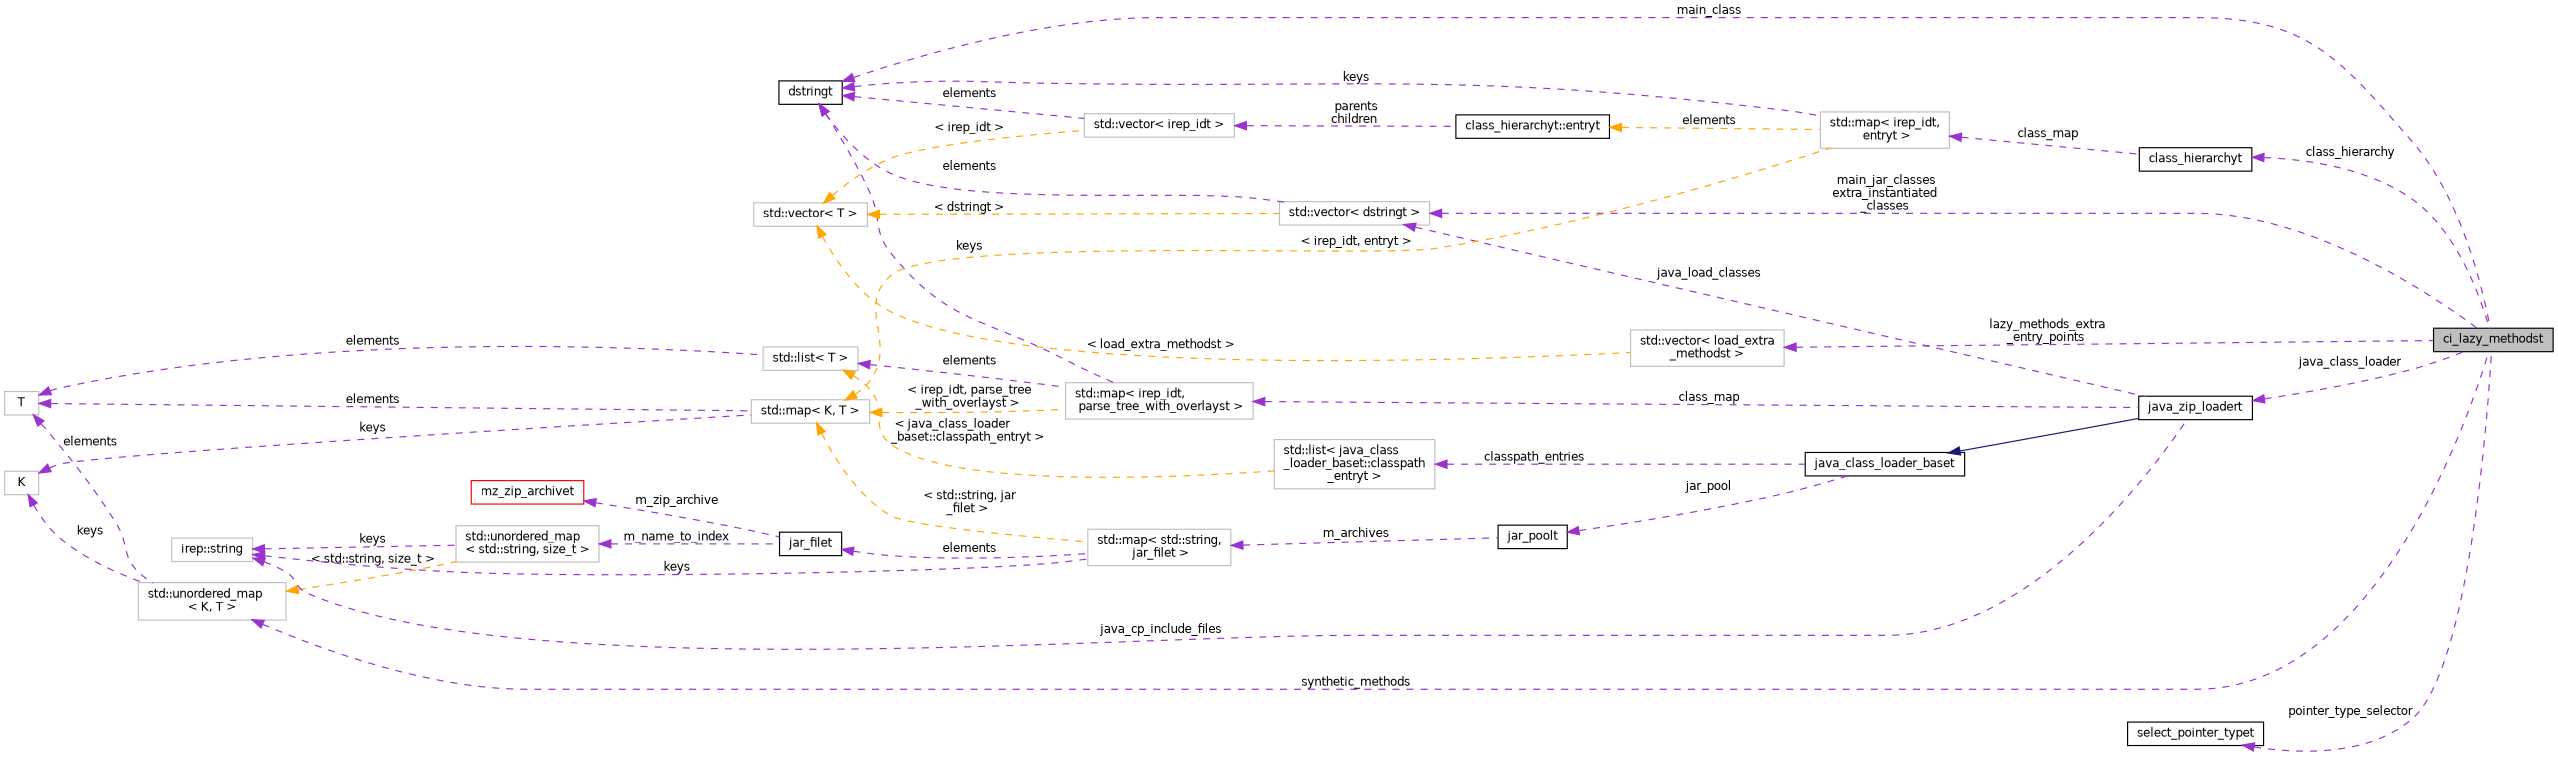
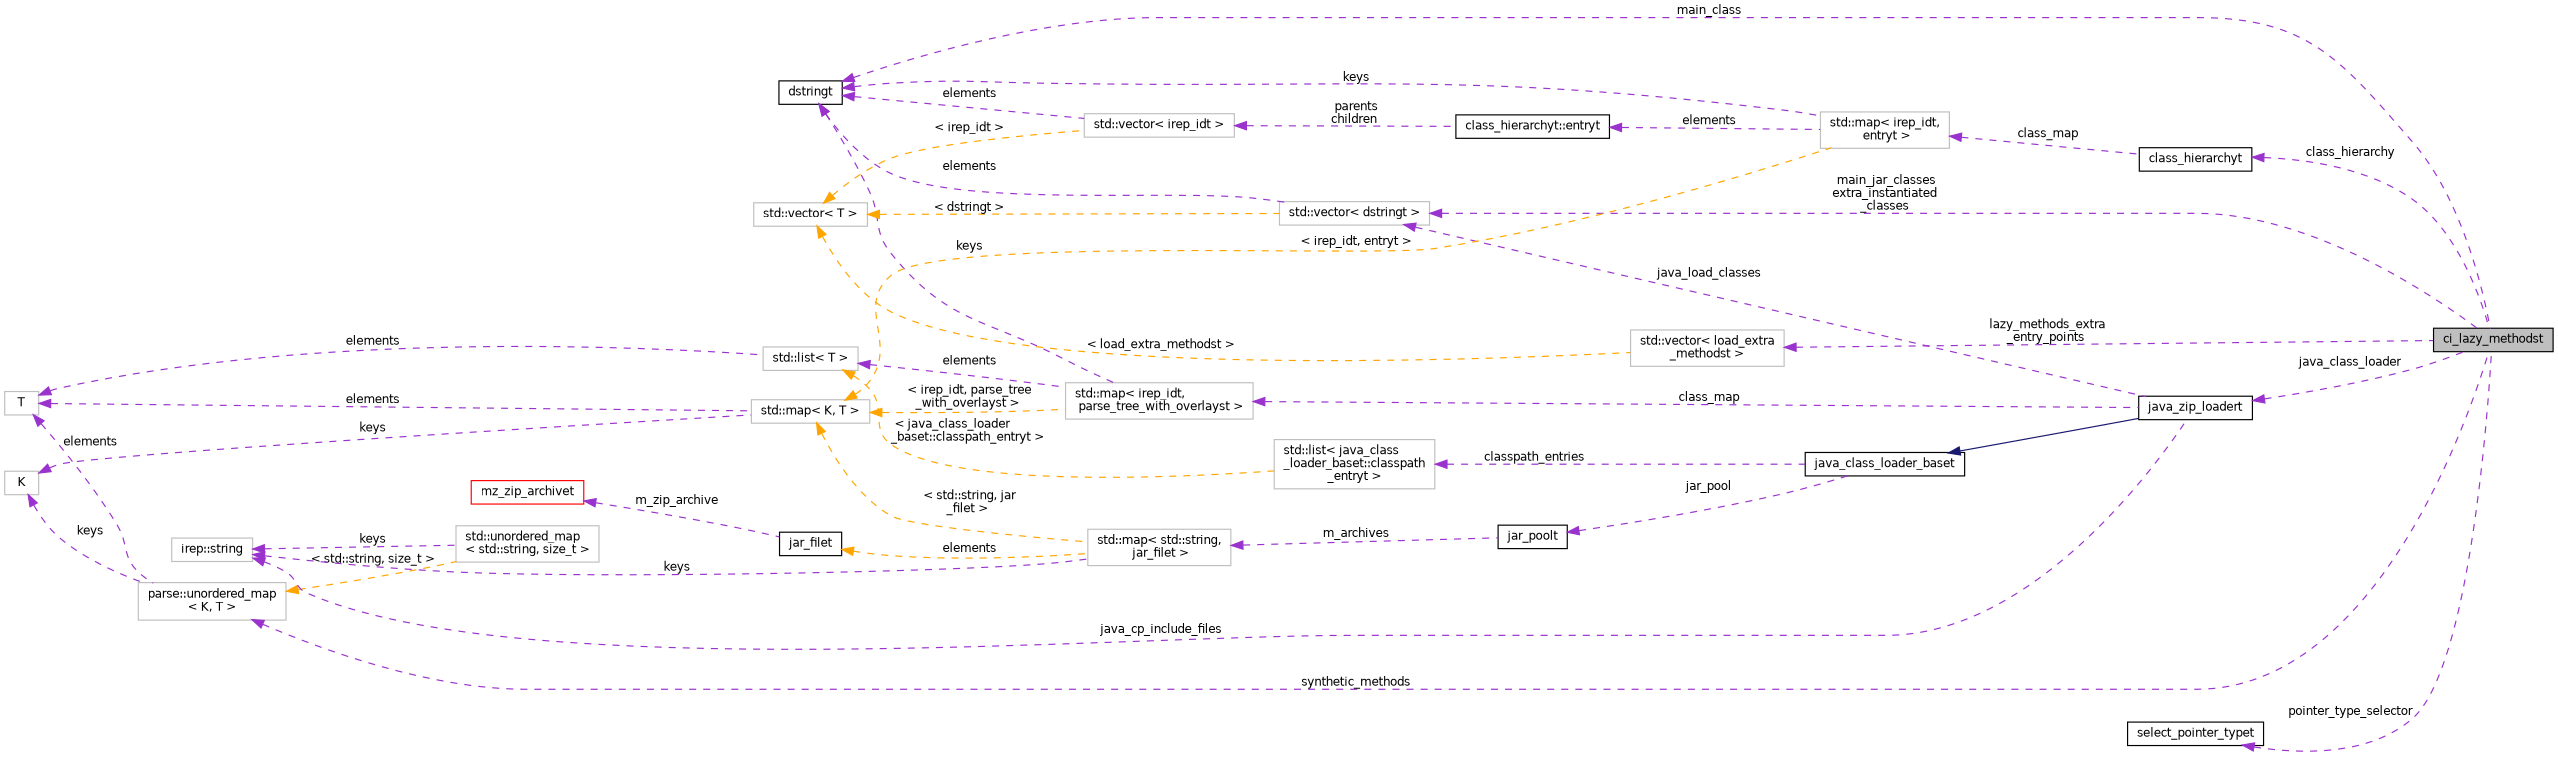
edge "std::map< irep_idt, entryt >" -> "class_hierarchyt::entryt": color orange -> darkorchid3
edge "jar_filet" -> "std::unordered_map < std::string, size_t >": removed, label "m_name_to_index"
edge "std::map< std::string, jar_filet >" -> "jar_filet": color darkorchid3 -> orange
node "std::unordered_map < K, T >": label "std::unordered_map < K, T >" -> "parse::unordered_map < K, T >"
